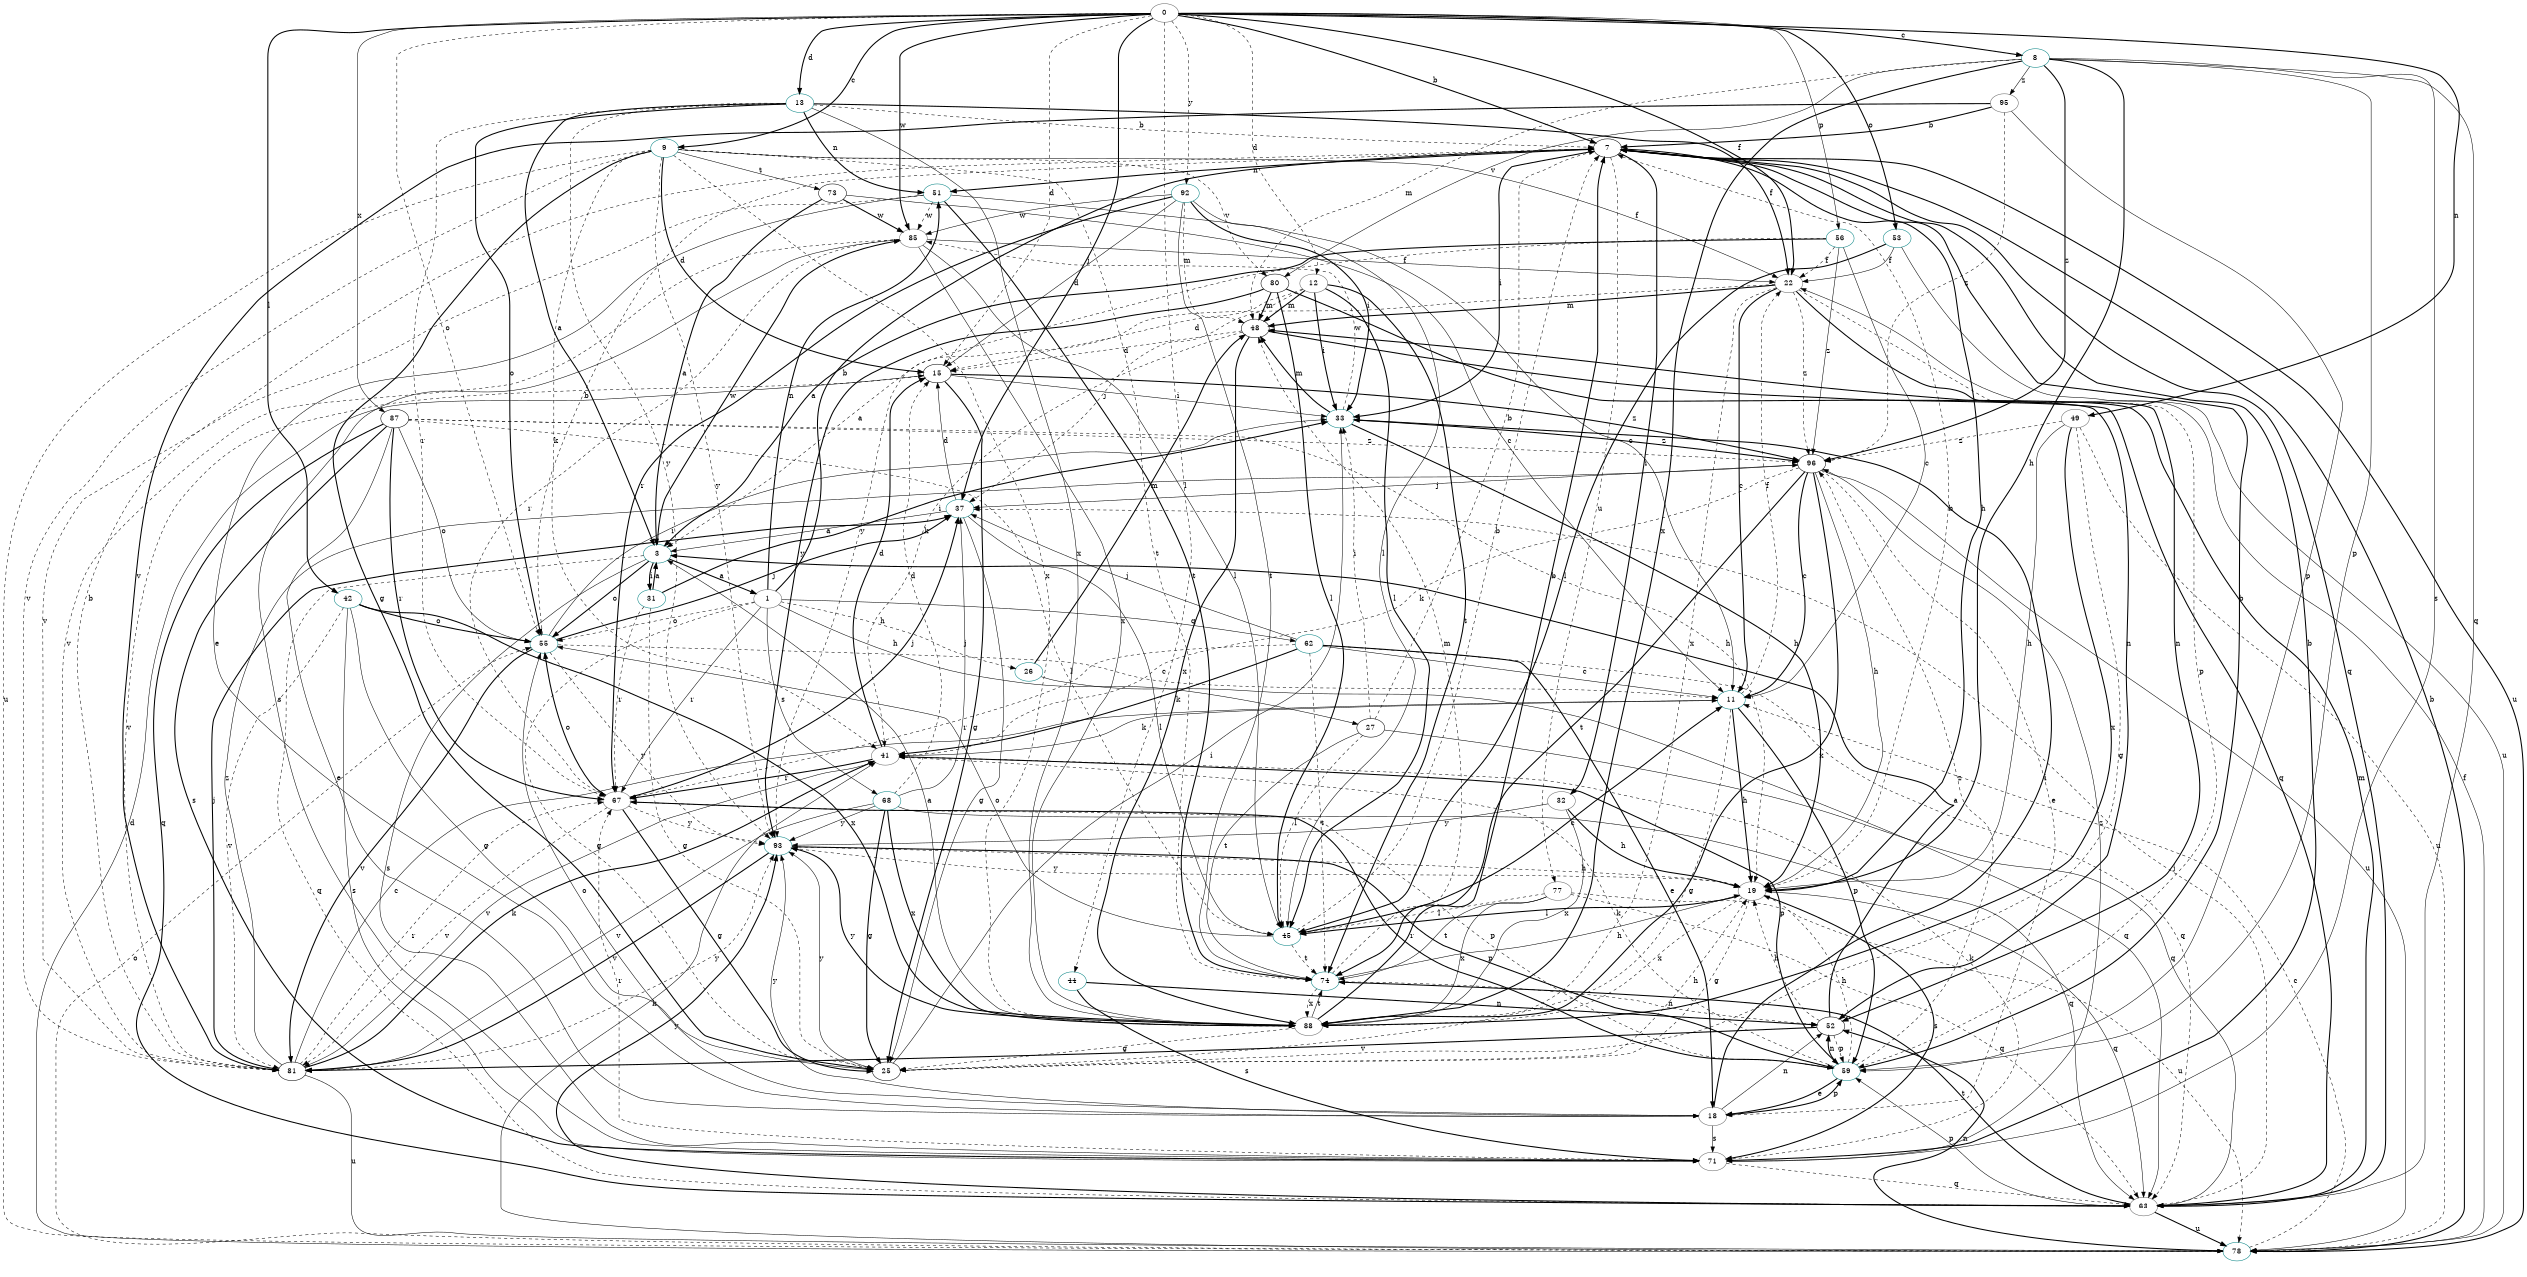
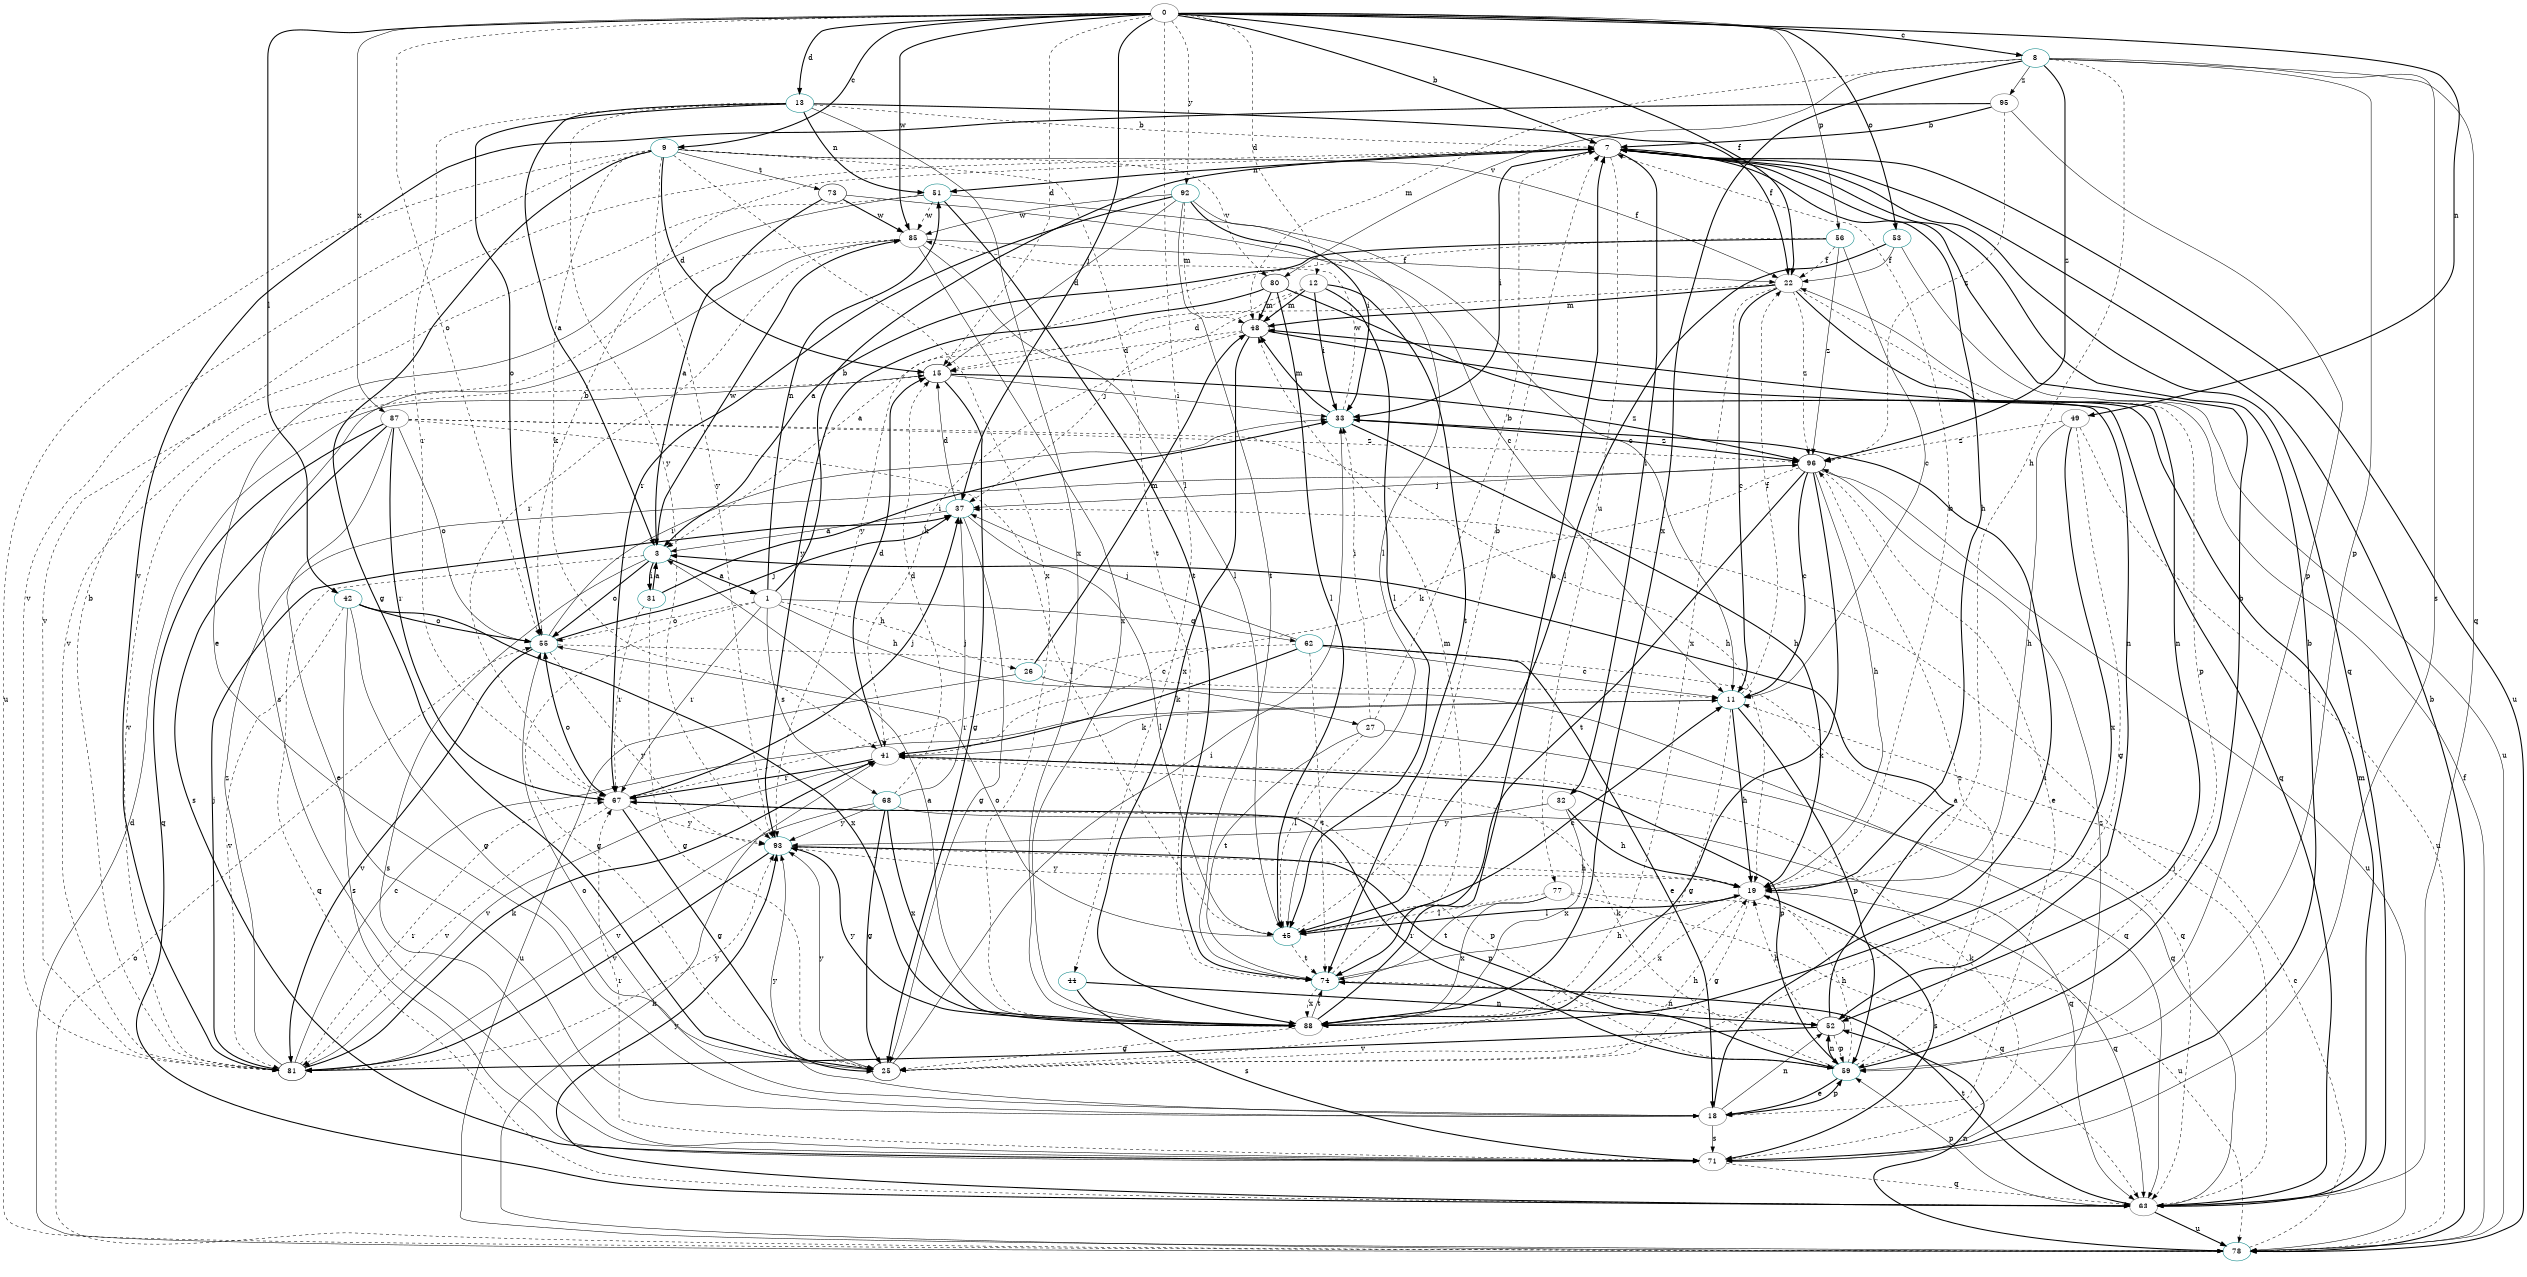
node "87": color black -> gray40
edge "8" -> "19": style bold -> dashed
edge "81" -> "78": now "26" -> "78"
